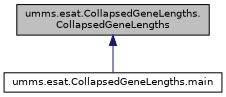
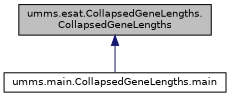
node "umms.esat.CollapsedGeneLengths.main": label "umms.esat.CollapsedGeneLengths.main" -> "umms.main.CollapsedGeneLengths.main"
